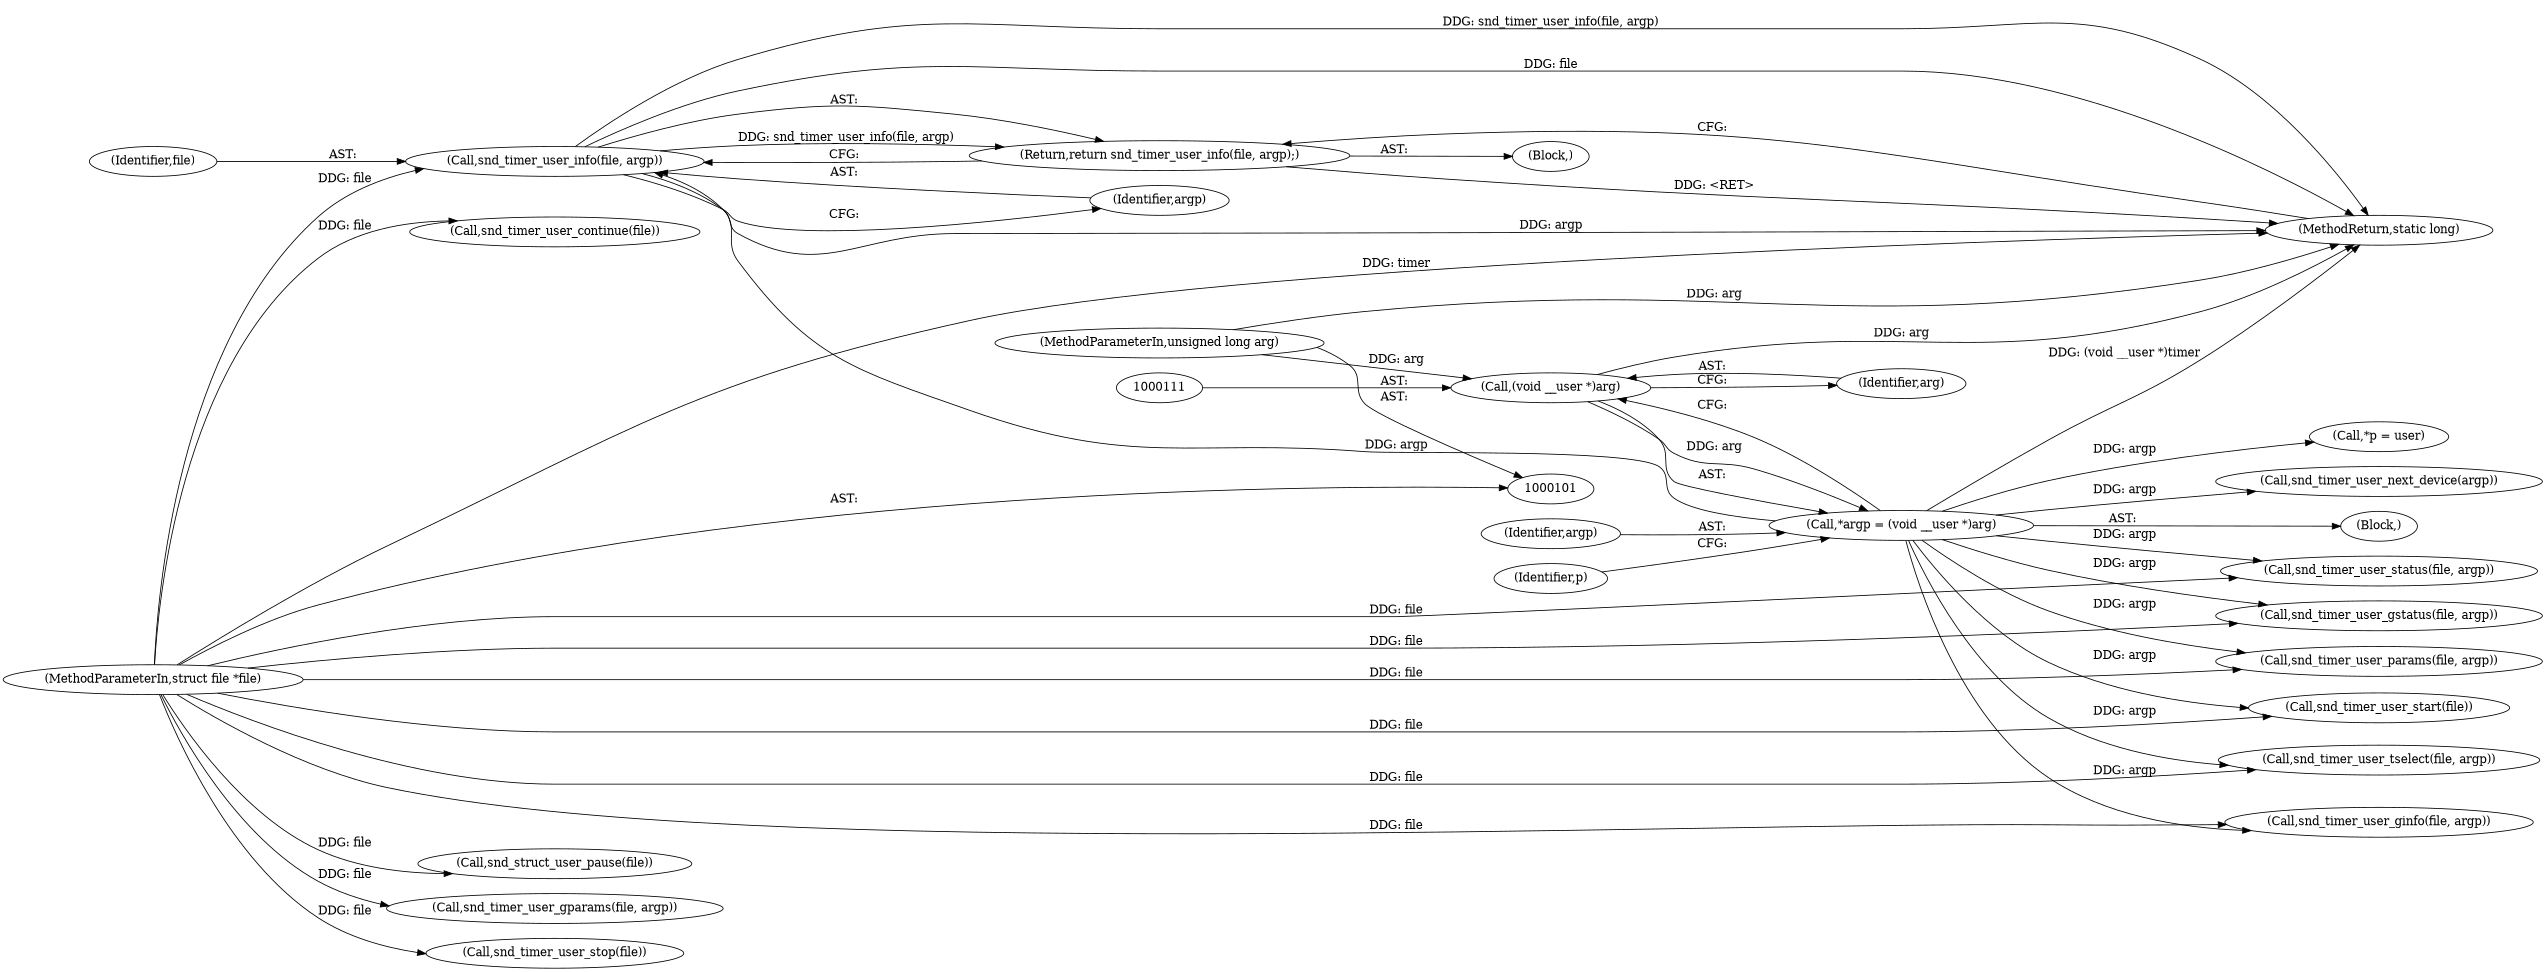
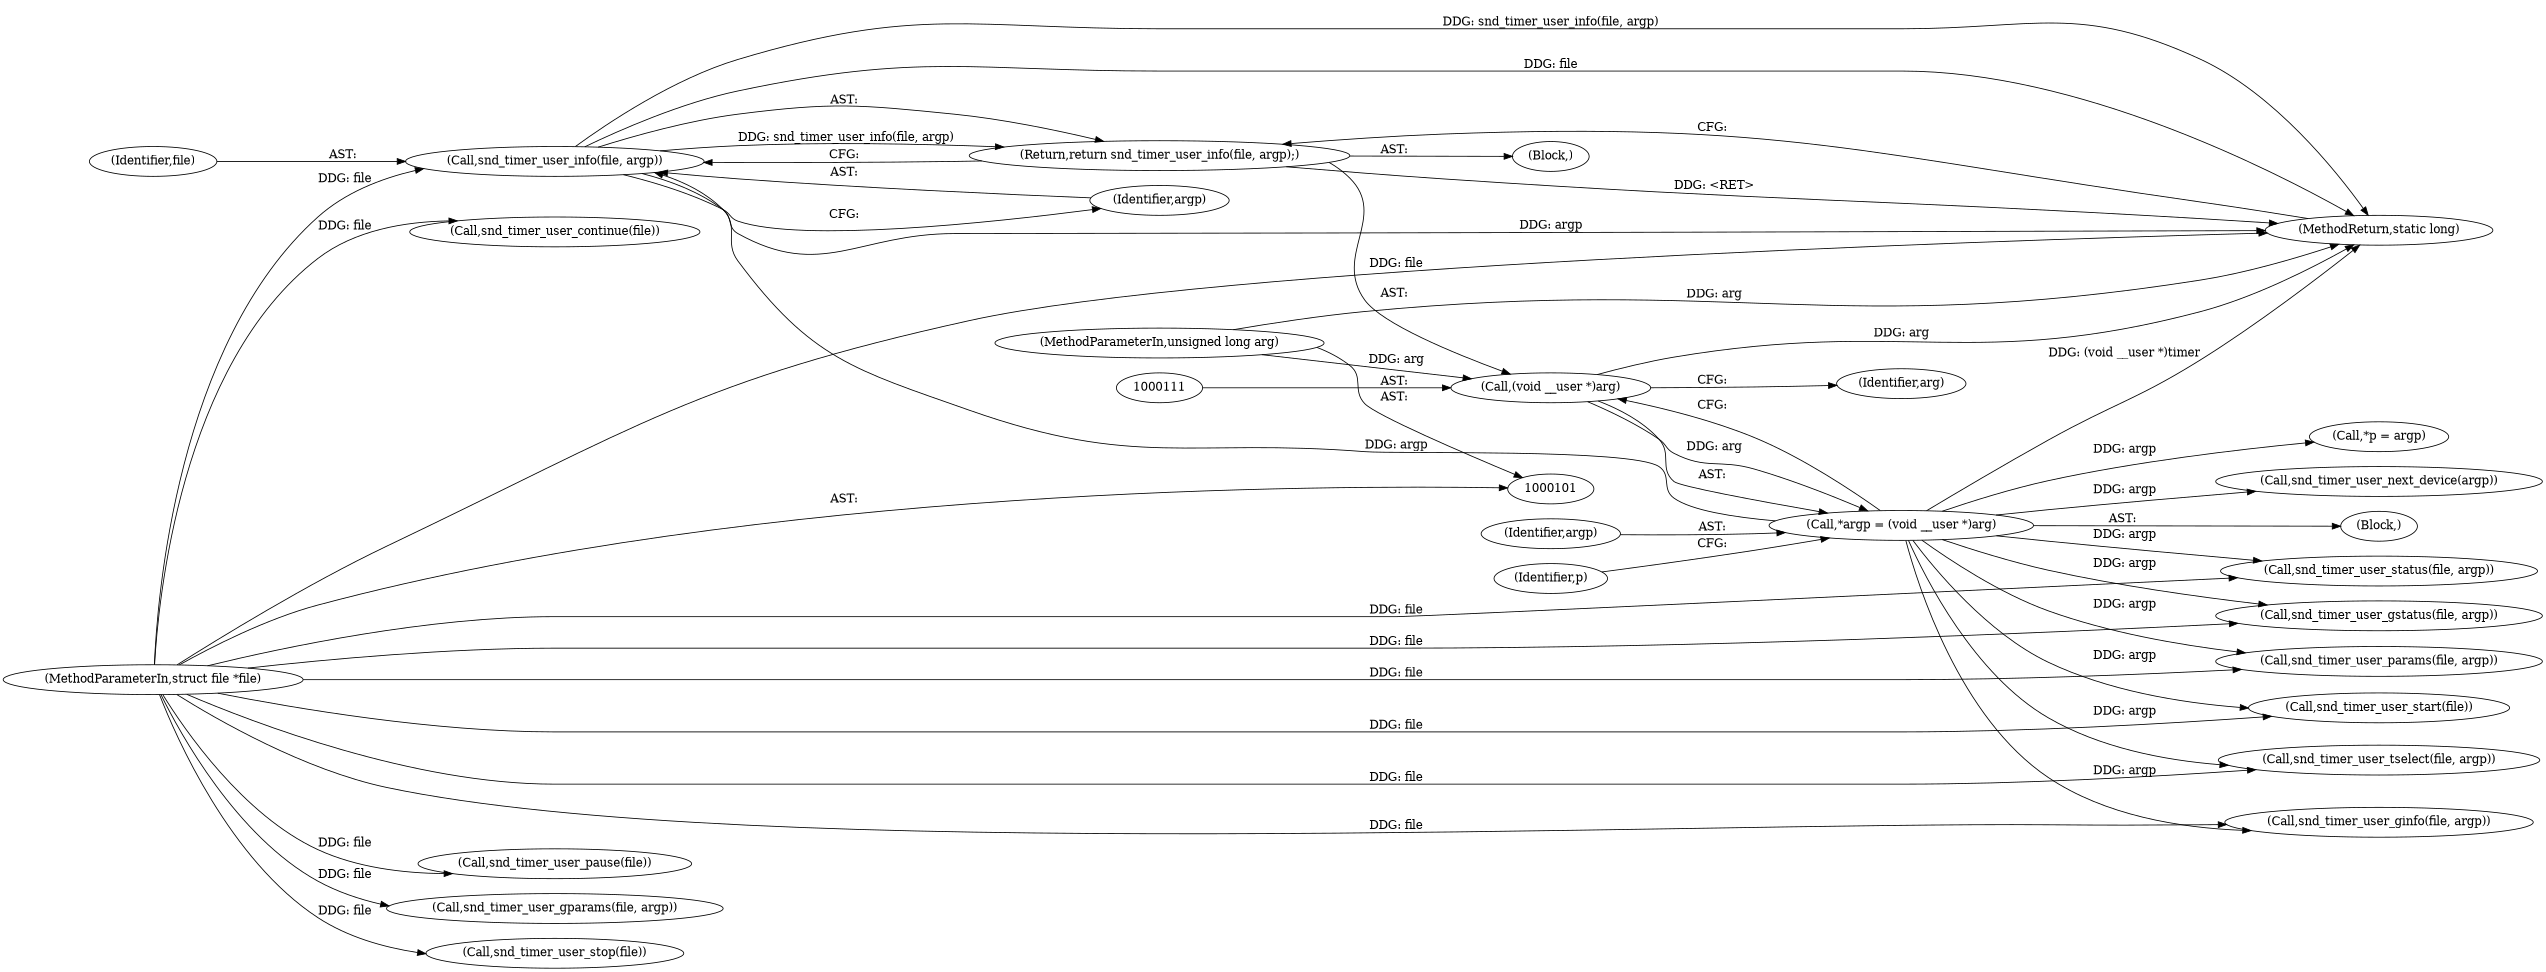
edge "(MethodParameterIn,struct file *file)" -> "(MethodReturn,static long)": label "DDG: timer" -> "DDG: file"
edge "(Identifier,arg)" -> "(Call,(void __user *)arg)": now "(Return,return snd_timer_user_info(file, argp);)" -> "(Call,(void __user *)arg)"
node "(Call,*p = user)": label "(Call,*p = user)" -> "(Call,*p = argp)"
node "(Call,snd_struct_user_pause(file))": label "(Call,snd_struct_user_pause(file))" -> "(Call,snd_timer_user_pause(file))"
